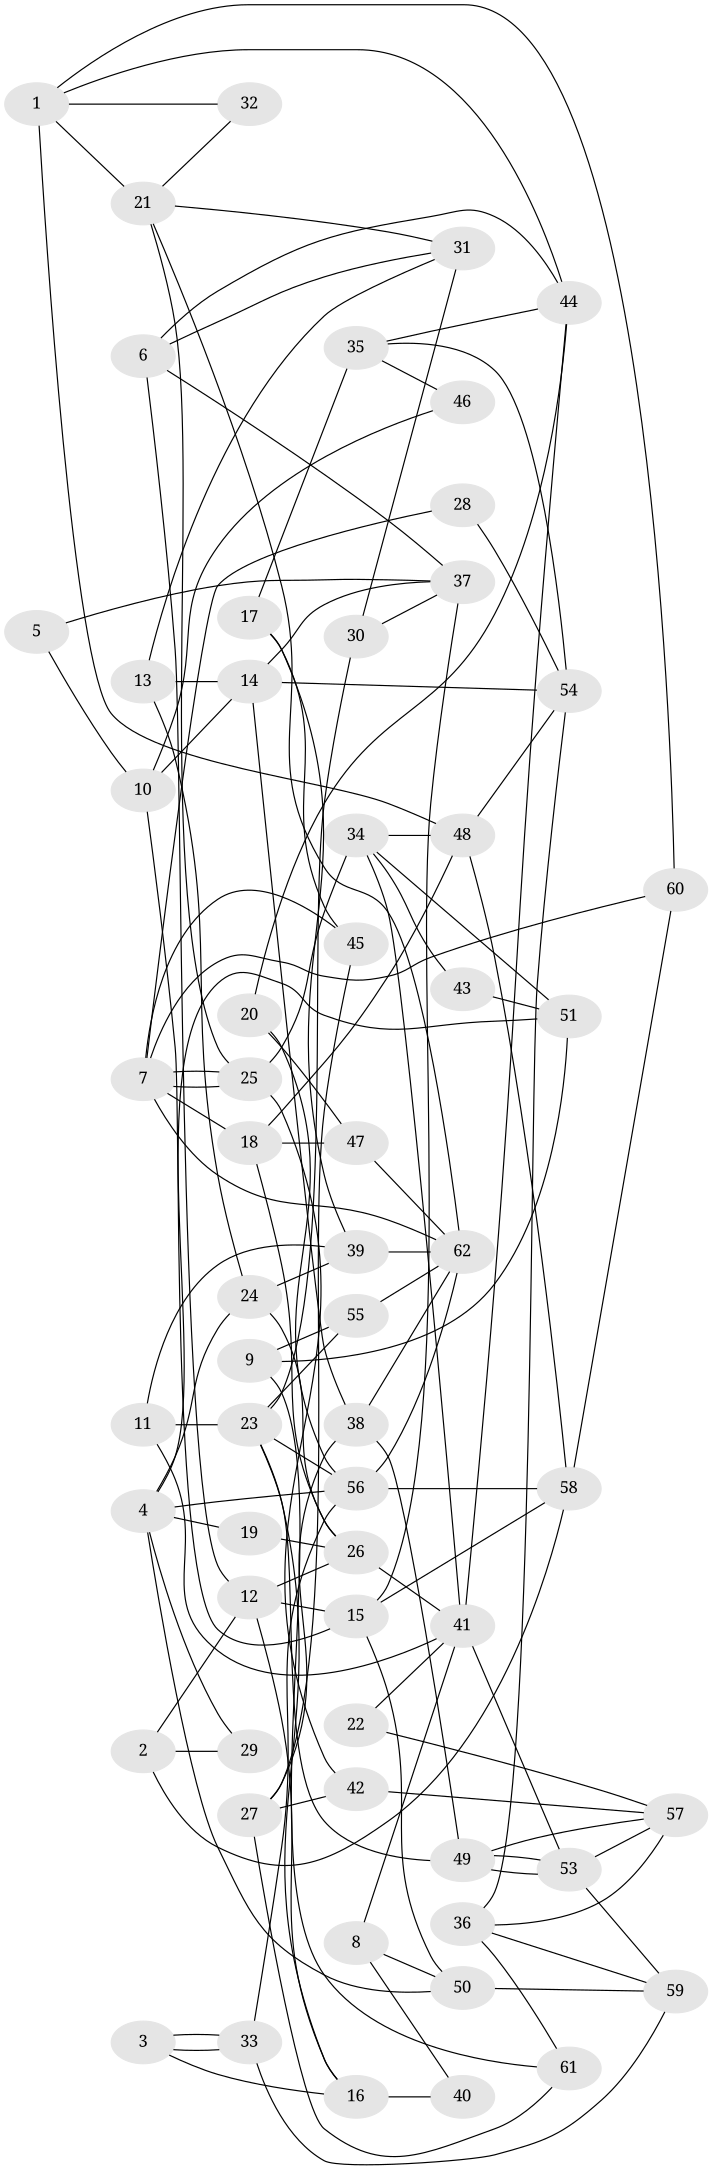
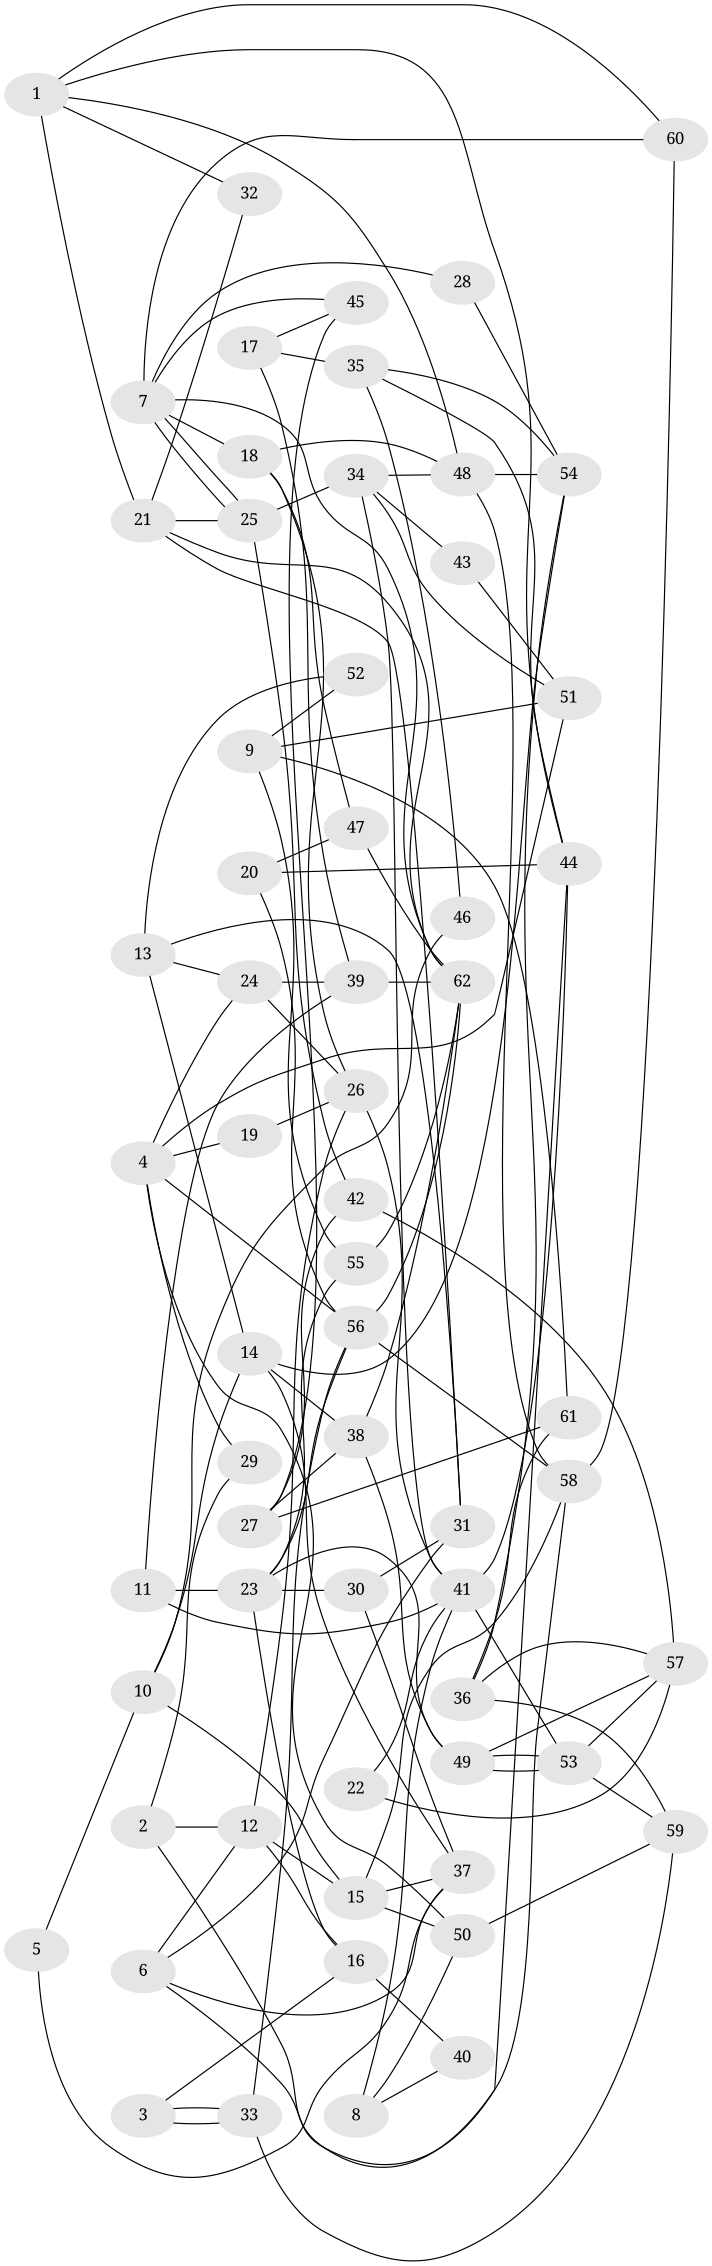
node "52": added
